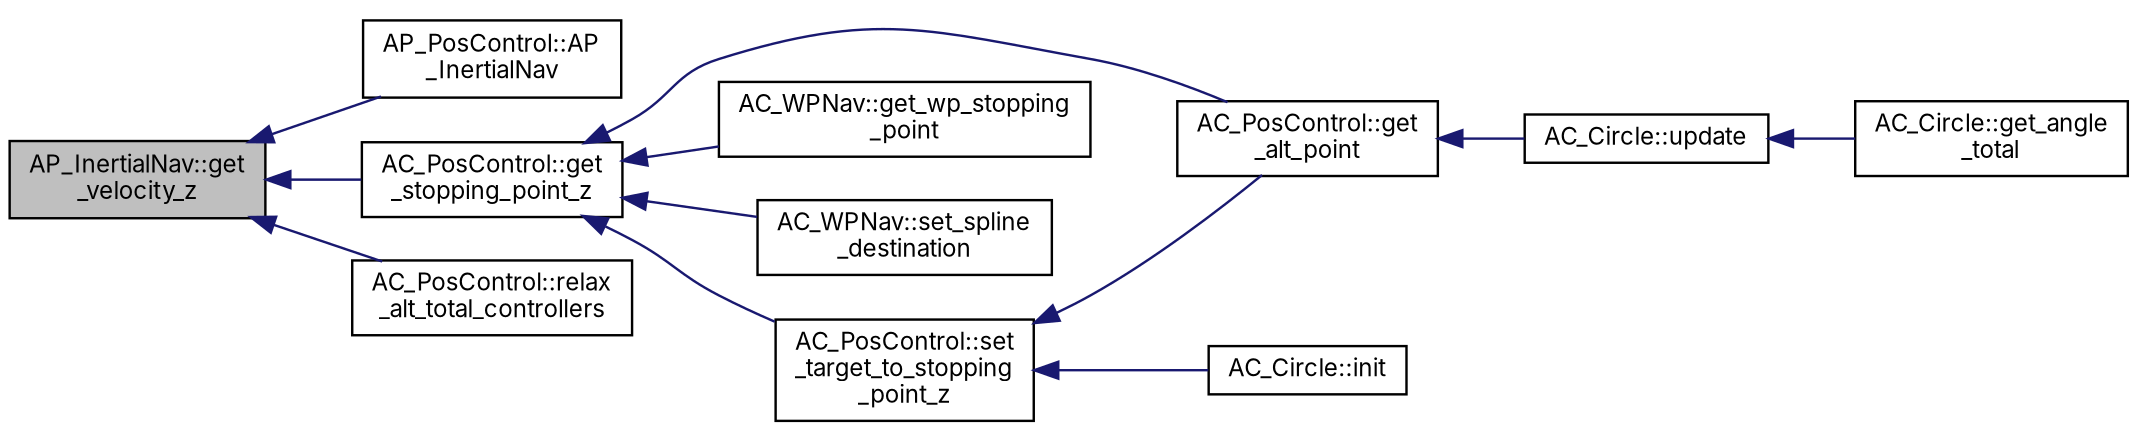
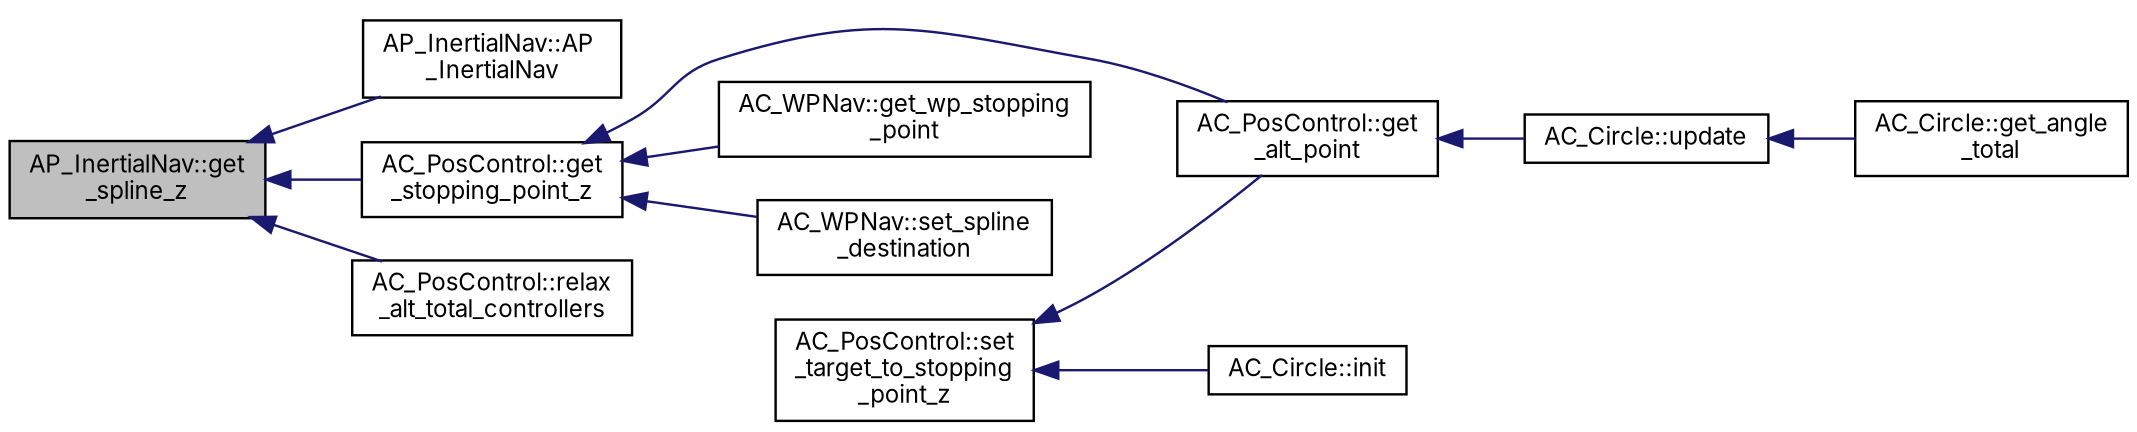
node "AP_PosControl::AP _InertialNav": label "AP_PosControl::AP _InertialNav" -> "AP_InertialNav::AP _InertialNav"
node "AP_InertialNav::get _velocity_z": label "AP_InertialNav::get _velocity_z" -> "AP_InertialNav::get _spline_z"
edge "AC_PosControl::set _target_to_stopping _point_z" -> "AC_PosControl::get _stopping_point_z": removed
